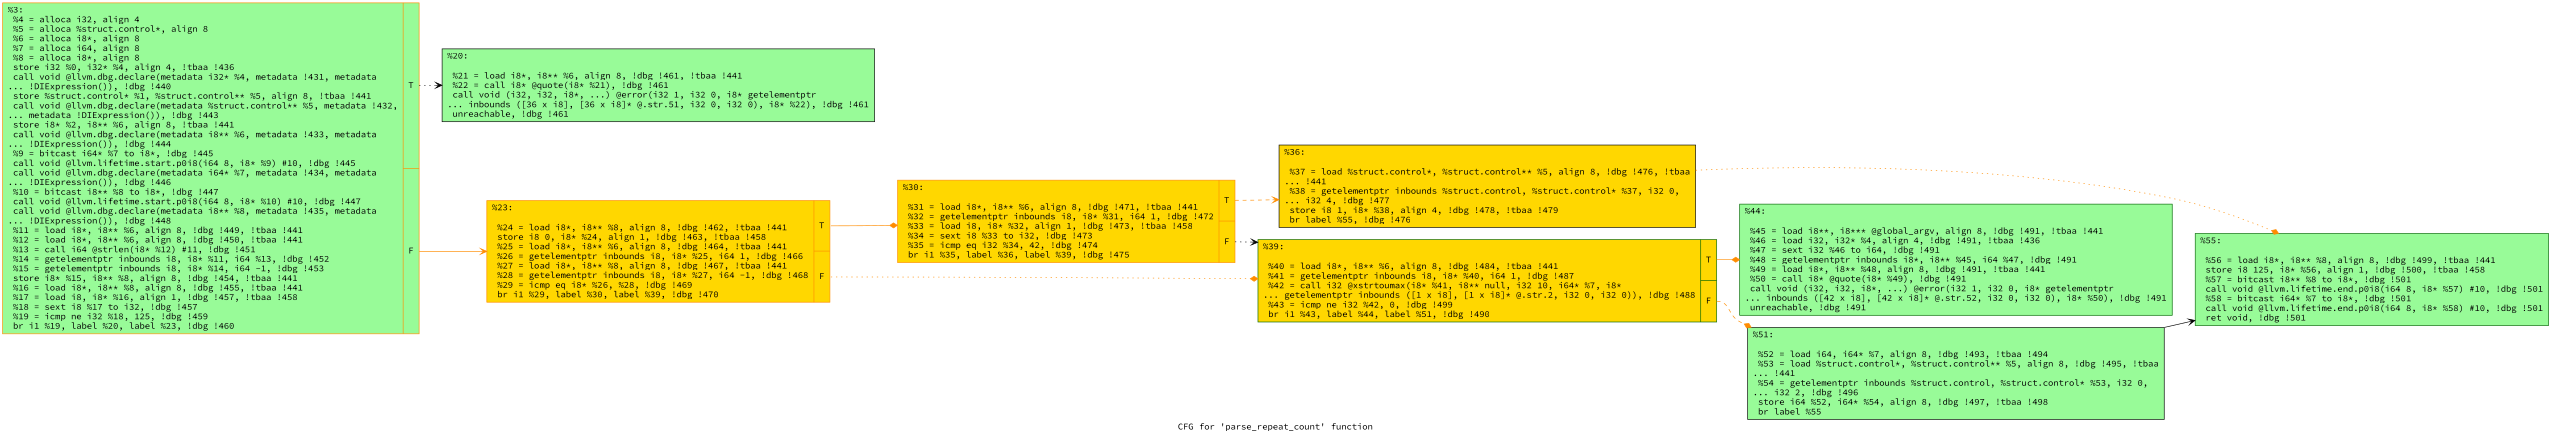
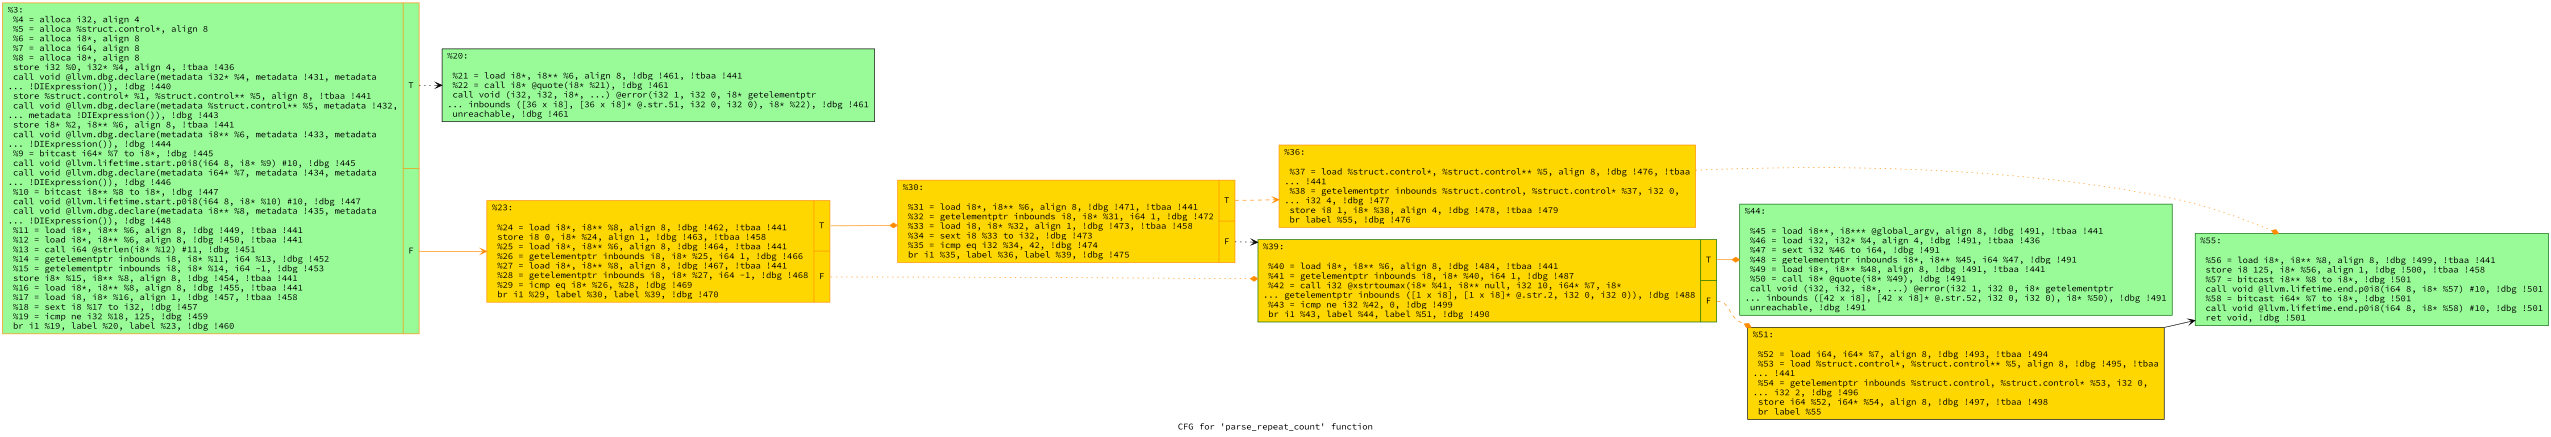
node "%36:": color black -> darkorange
node "%51:": fillcolor palegreen -> gold
